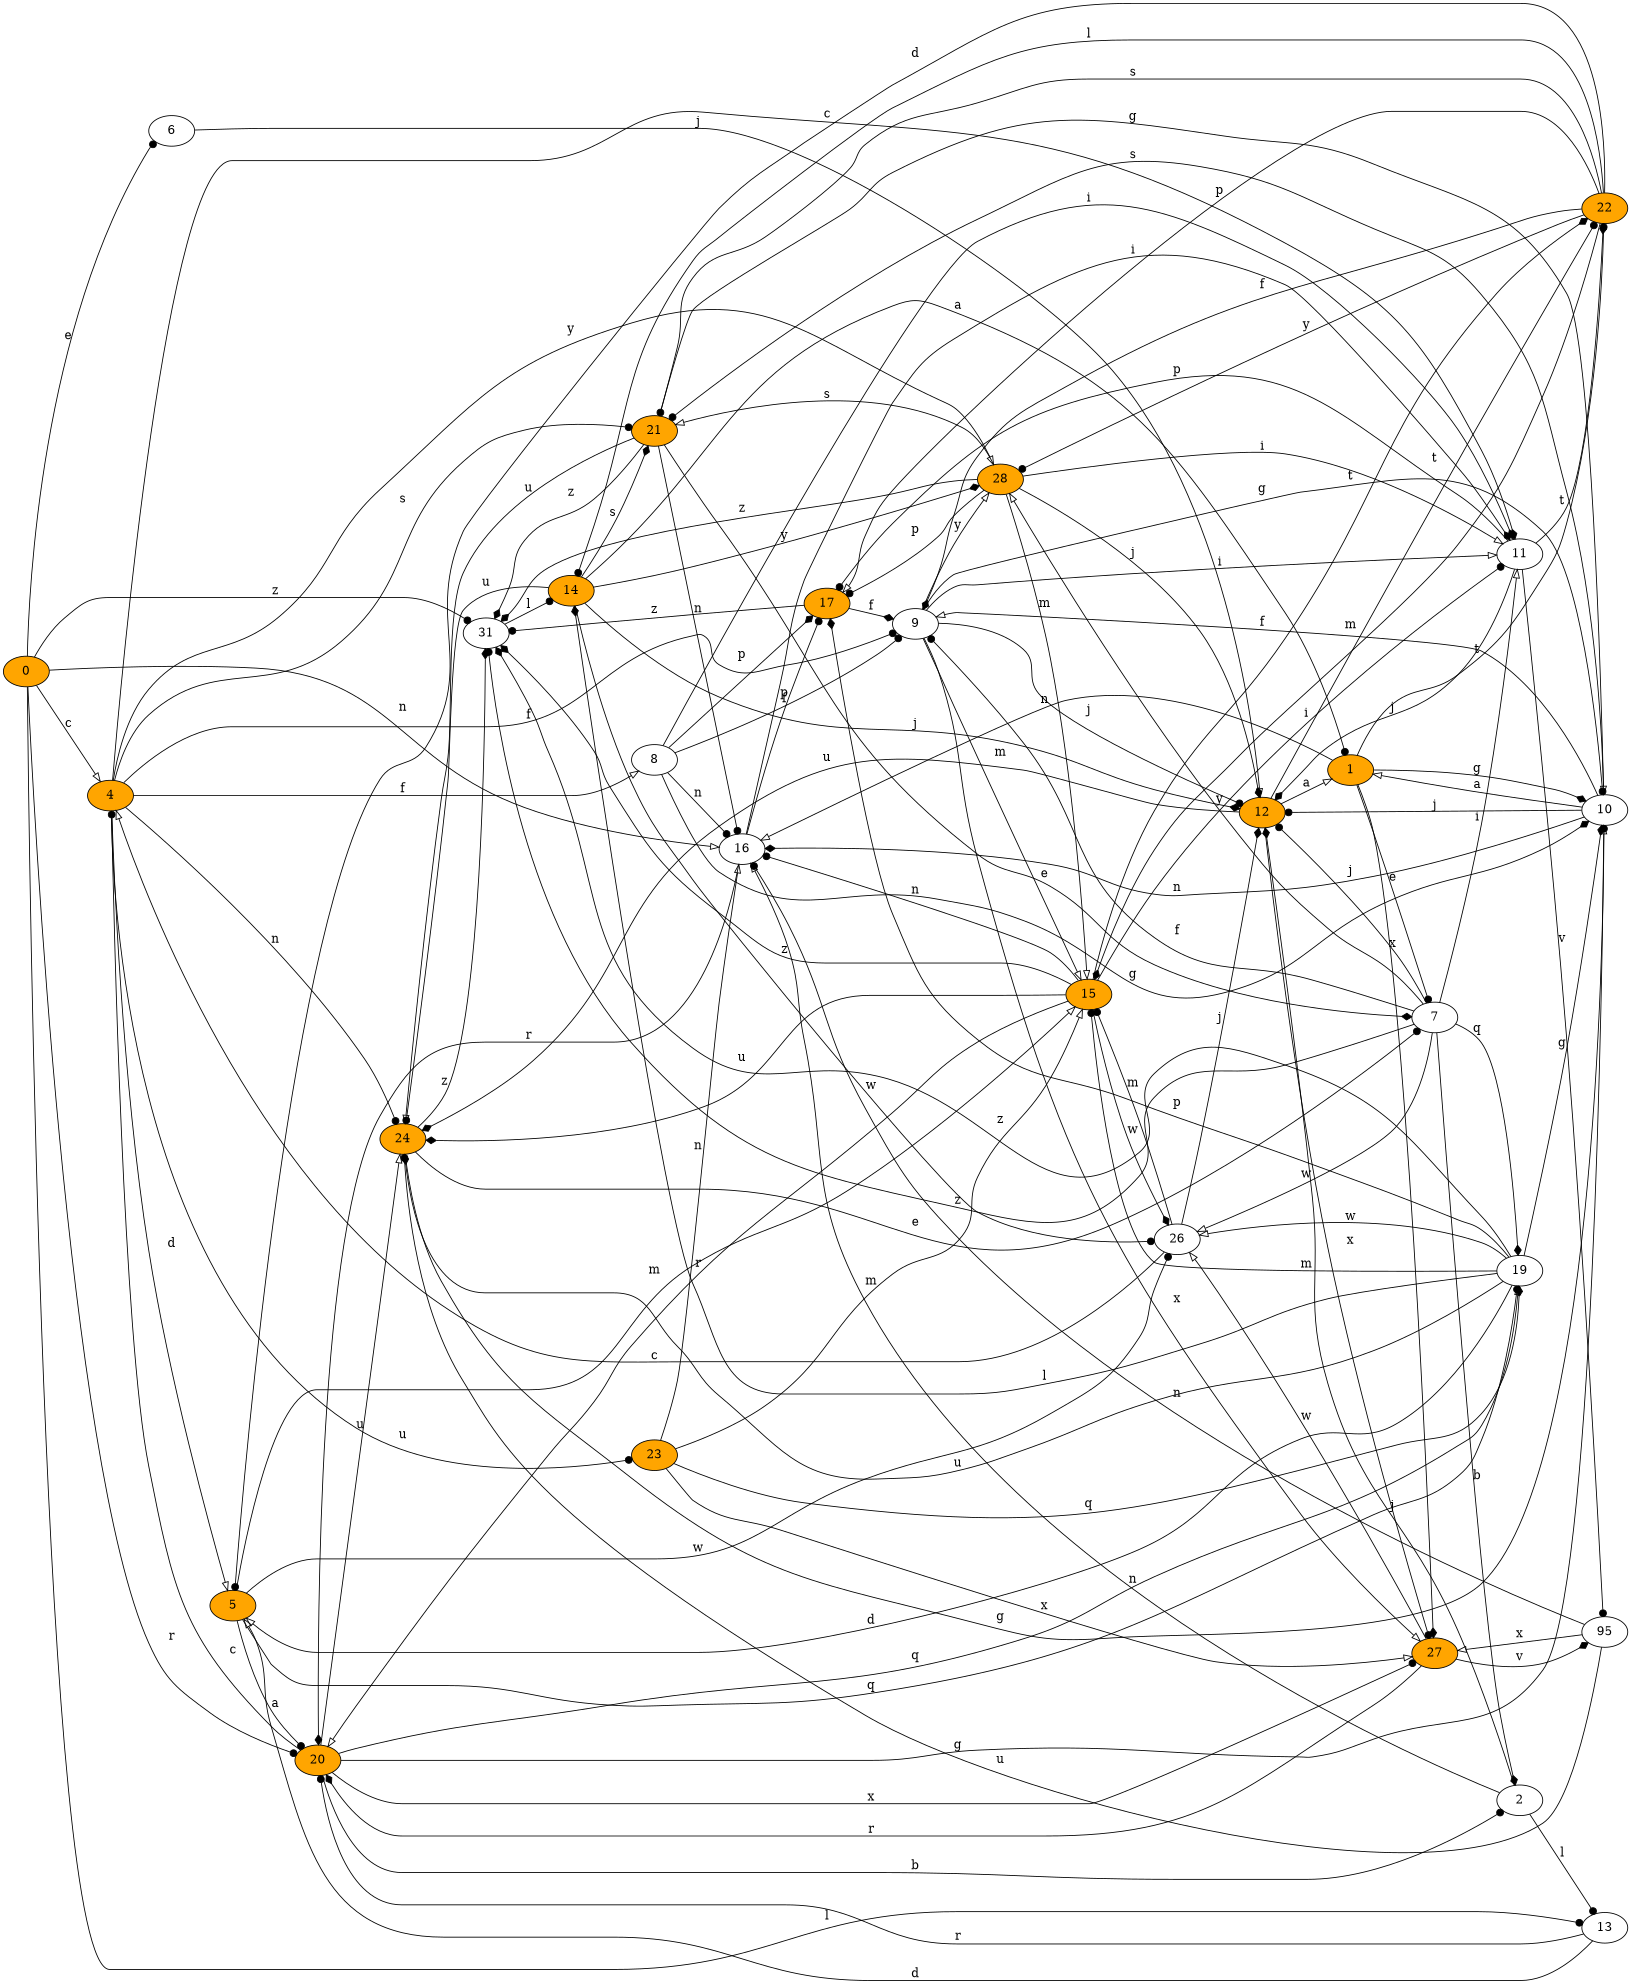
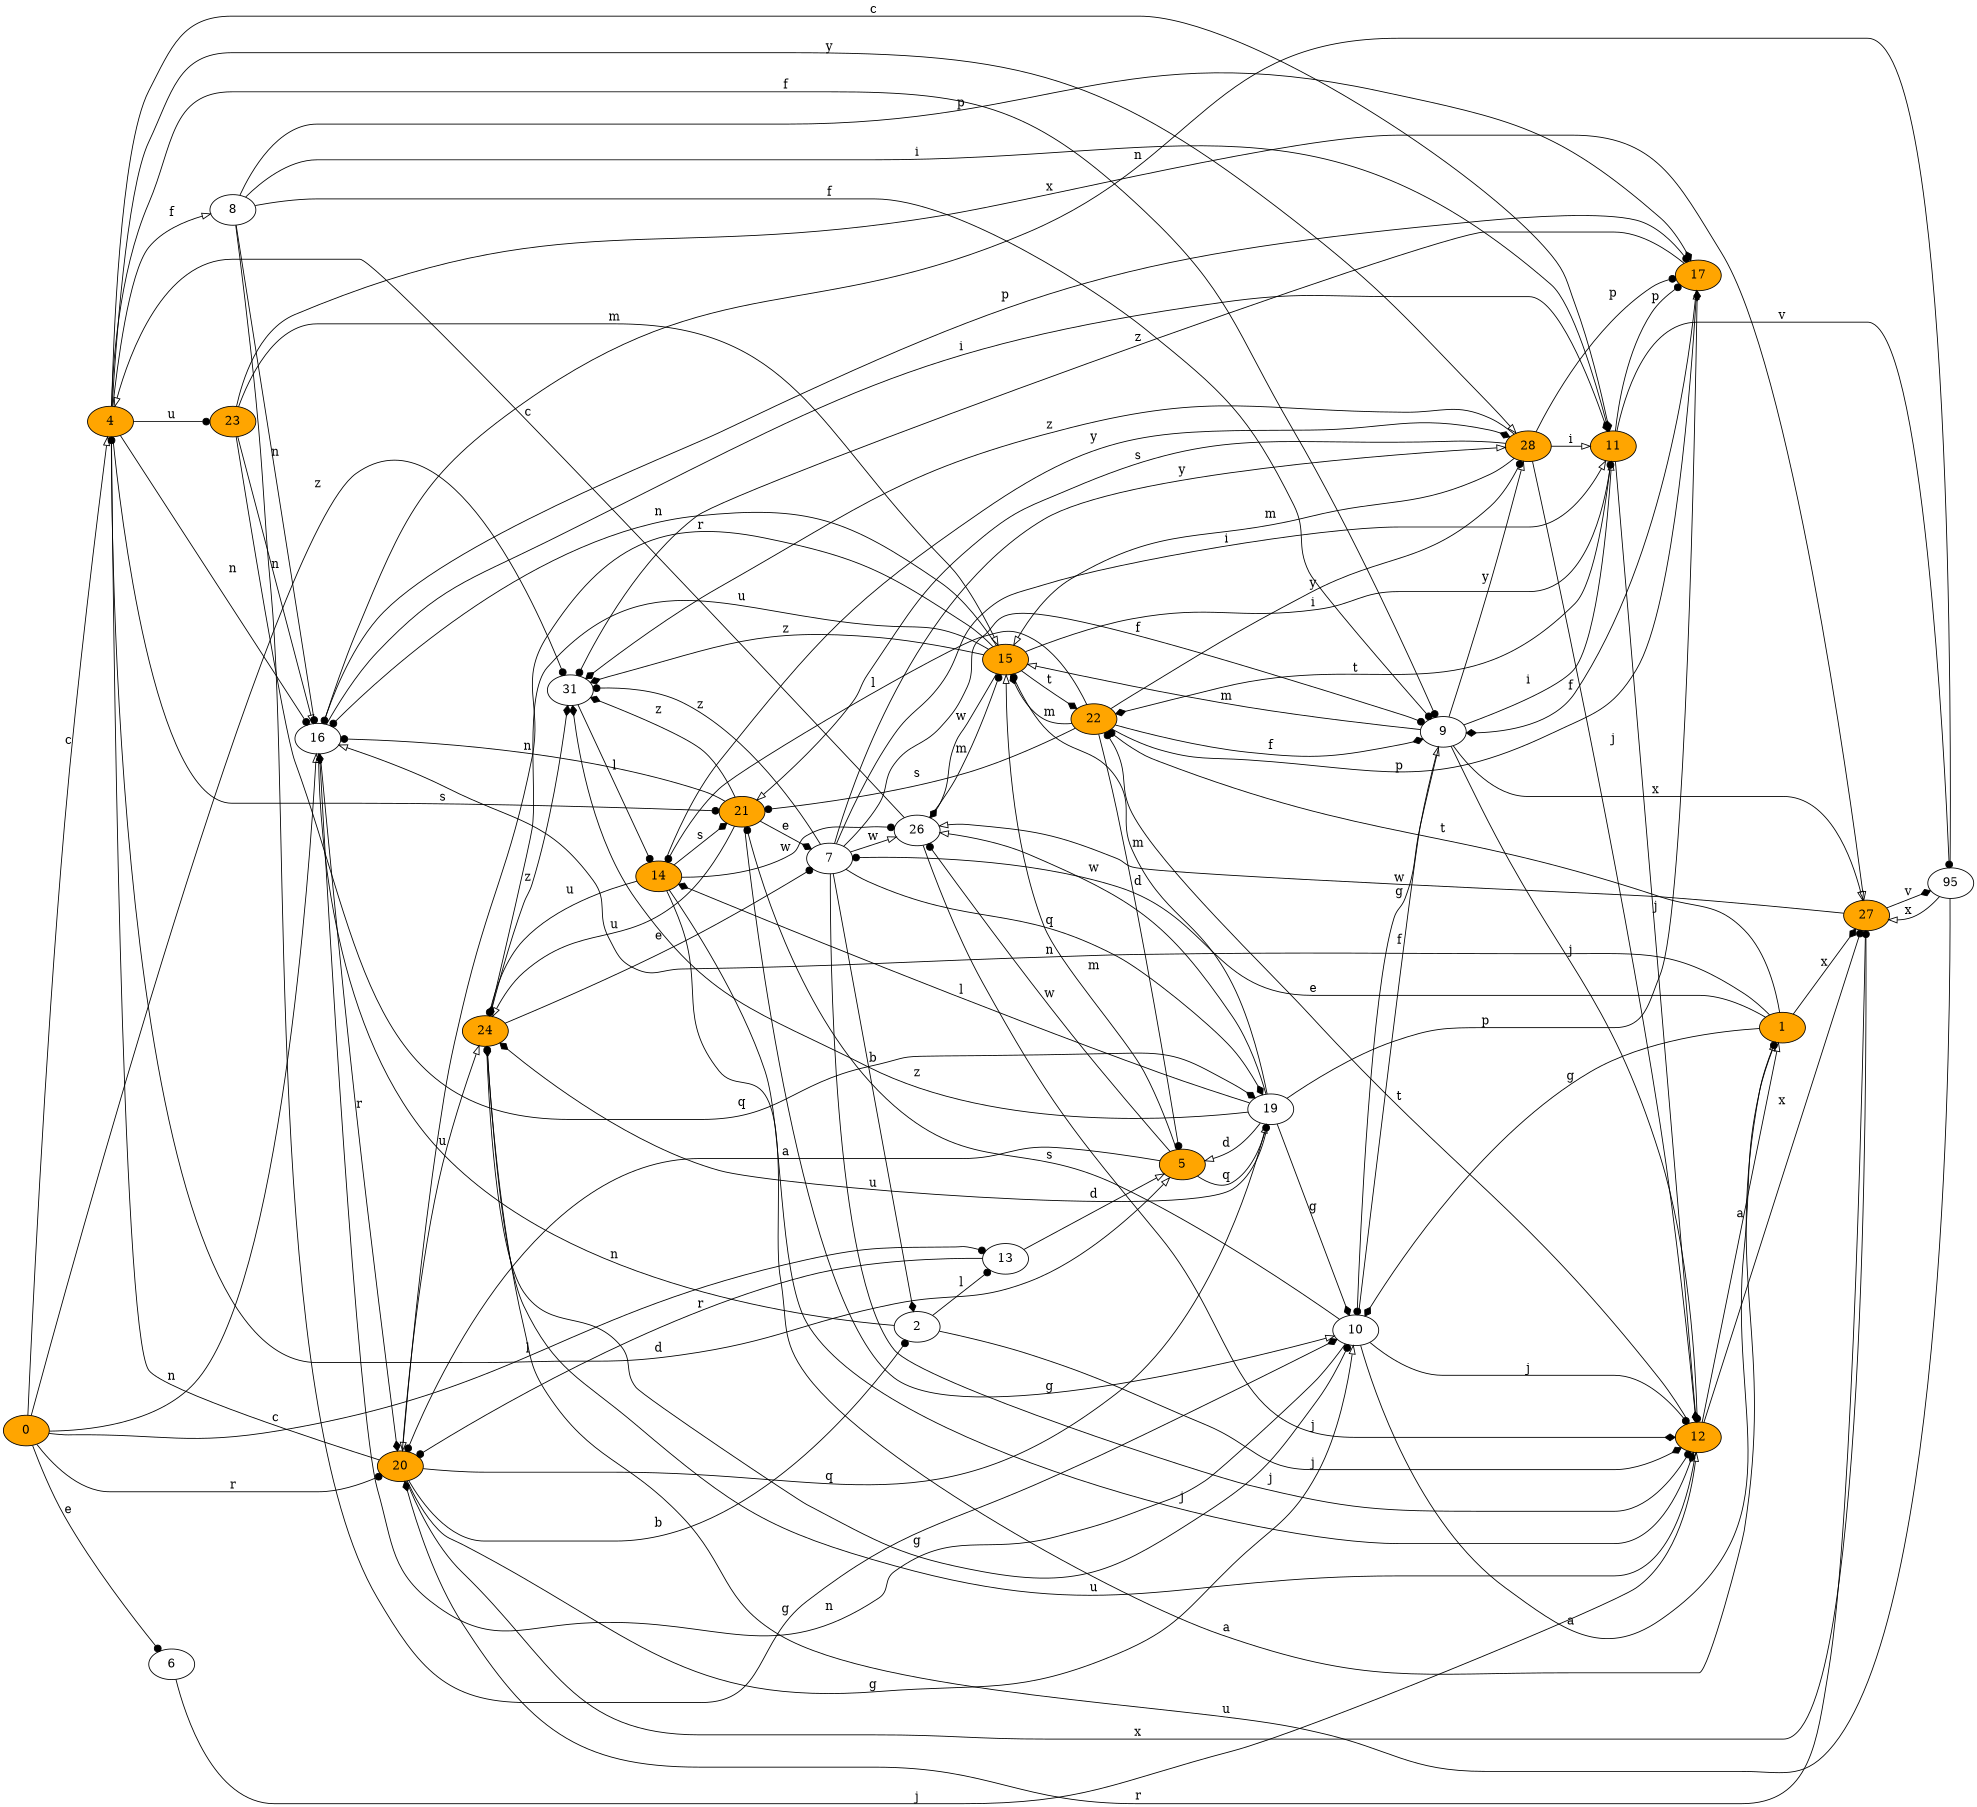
node "11": fillcolor white -> orange
edge "4" -> "24": now "4" -> "16"
